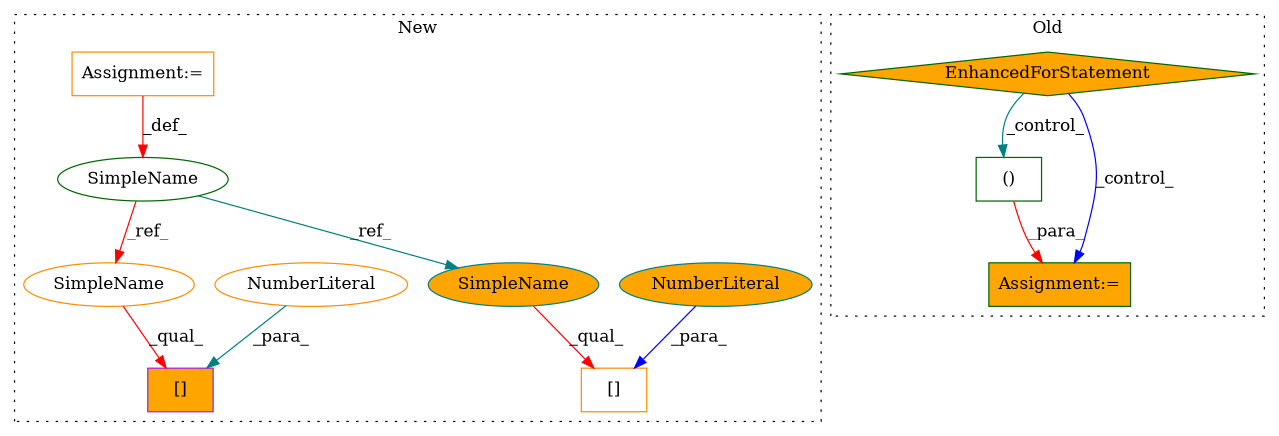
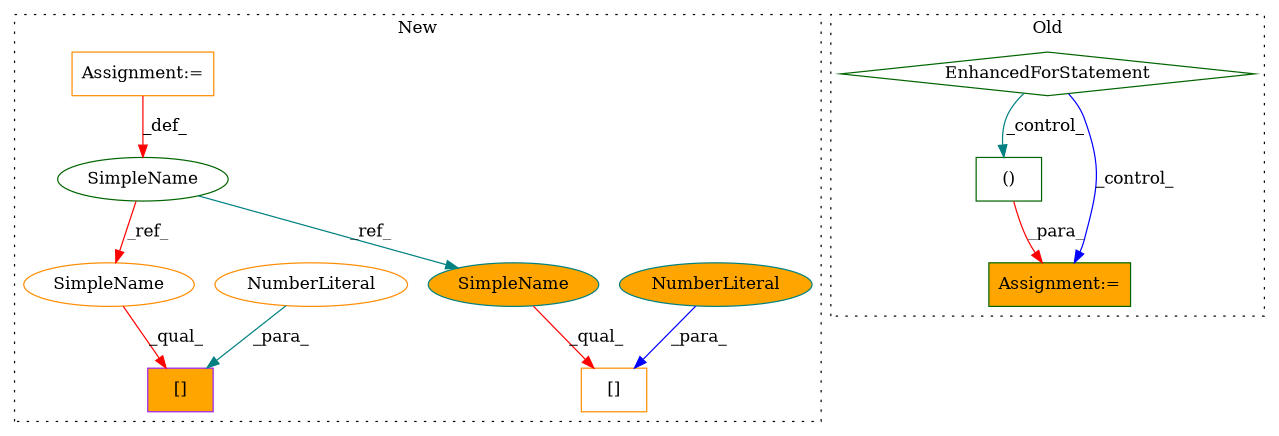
node "EnhancedForStatement": fillcolor orange -> white
